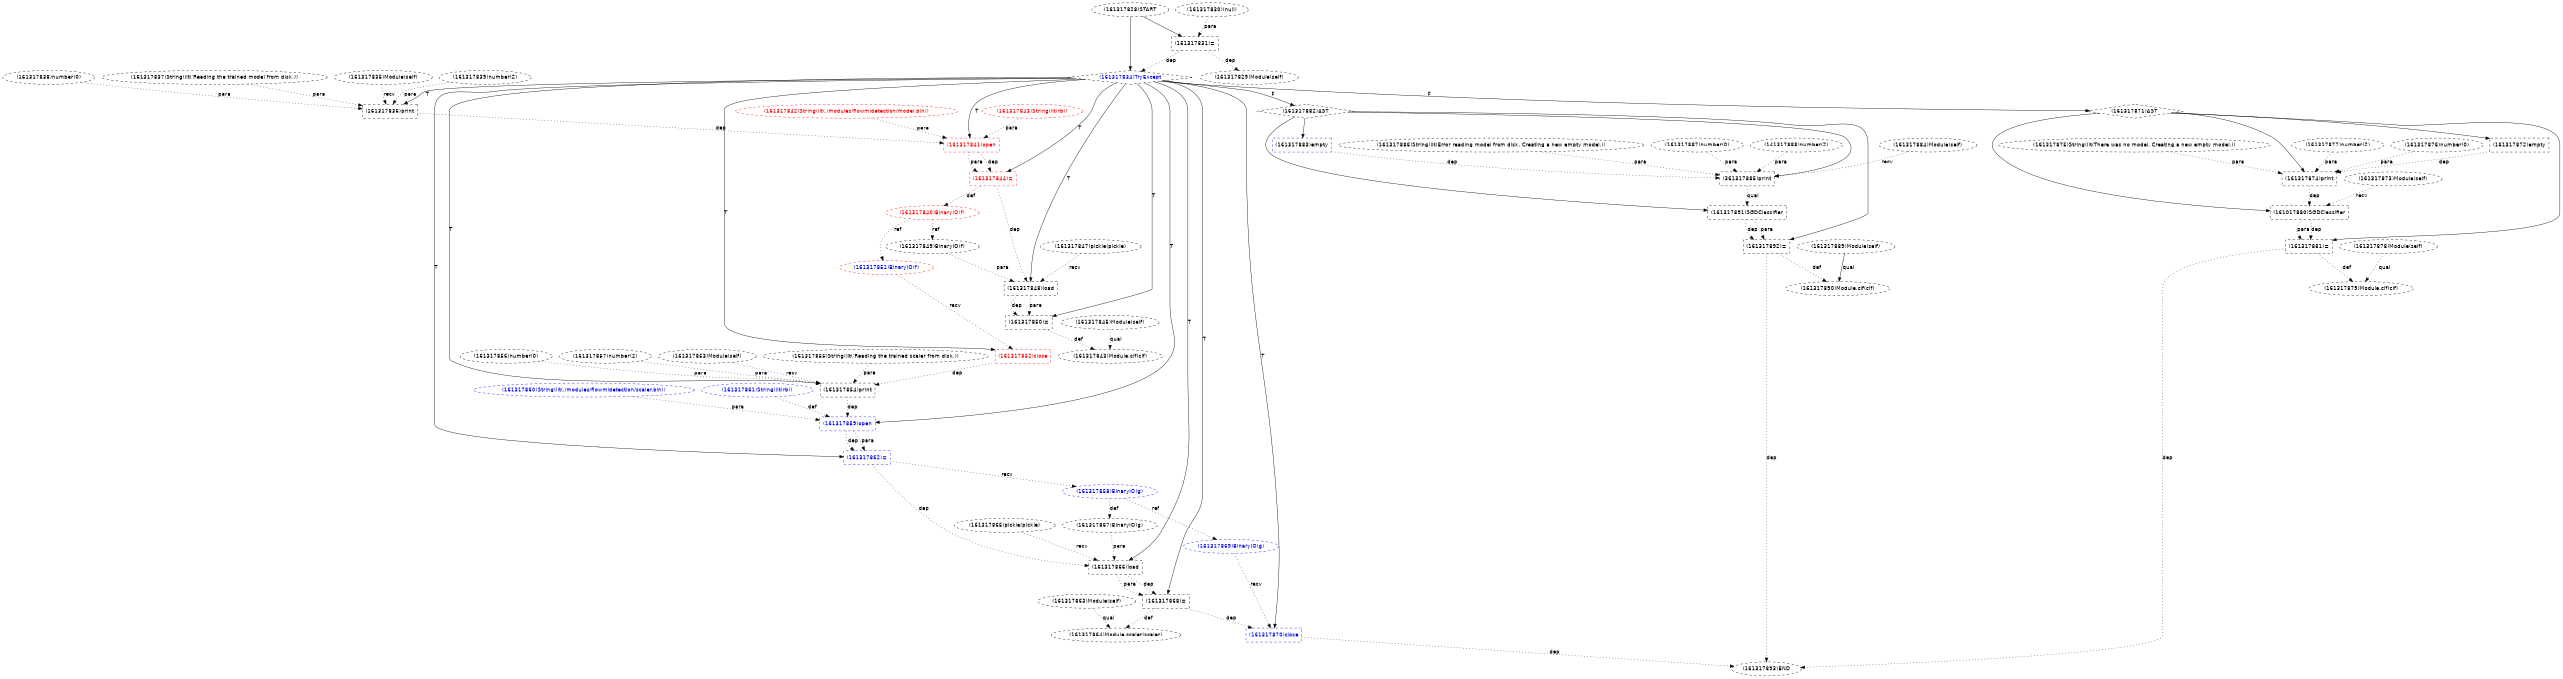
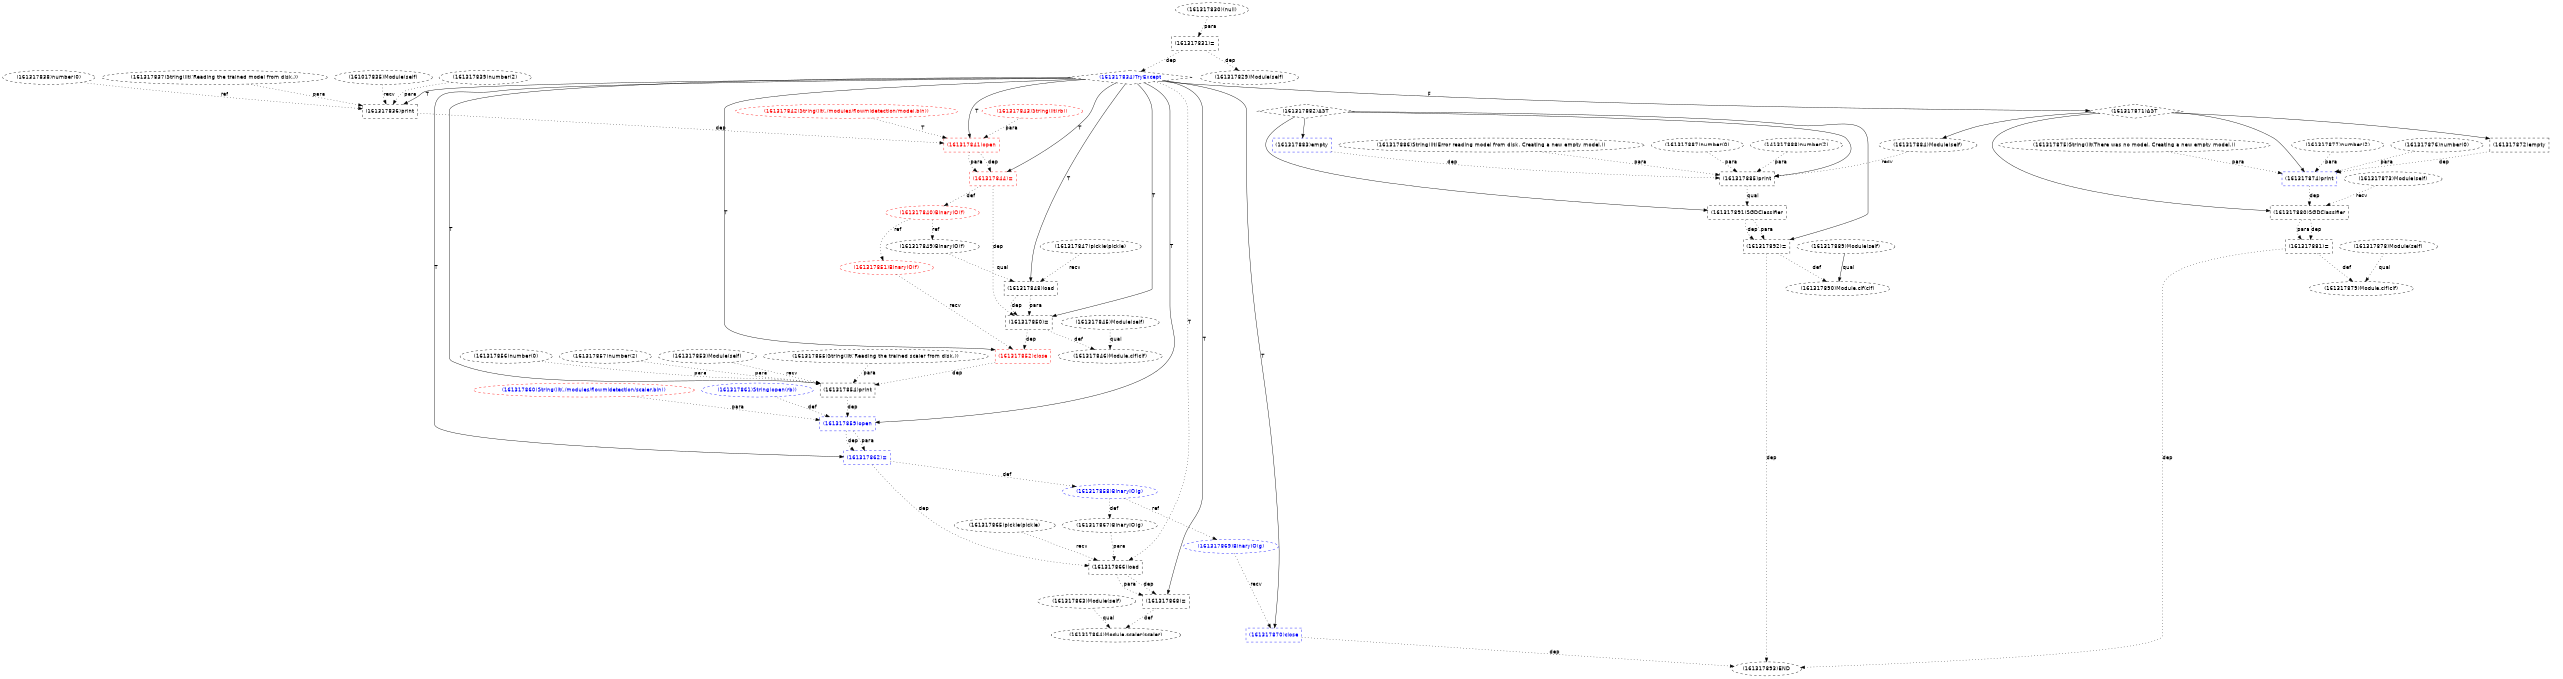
node "(161317828)START": removed
node "(161317835)Module(self)": label "(161317835)Module(self)" -> "(161017835)Module(self)"
edge "(161317834)TryExcept" -> "(161317882)AST": removed, label "F"
edge "(161317838)number(0)" -> "(161317836)print": label "para" -> "ref"
edge "(161317871)AST" -> "(161317881)=": now "(161317871)AST" -> "(161317884)Module(self)"
edge "(161317842)String(lit(./modules/flowmldetection/model.bin))" -> "(161317841)open": label "para" -> "T"
node "(361317885)print": label "(361317885)print" -> "(161317885)print"
node "(161317874)print": color black -> blue
node "(161017880)SGDClassifier": label "(161017880)SGDClassifier" -> "(161317880)SGDClassifier"
edge "(161317844)=" -> "(161317848)load": now "(161317844)=" -> "(161317850)="
node "(161317851)BinaryIO(f)": fontcolor blue -> red
edge "(161317849)BinaryIO(f)" -> "(161317848)load": label "para" -> "qual"
edge "(161317834)TryExcept" -> "(161317866)load": style solid -> dotted
edge "(161317850)=" -> "(161317852)close": added, label "dep"
node "(161317843)Module.clf(clf)": label "(161317843)Module.clf(clf)" -> "(161317846)Module.clf(clf)"
node "(161317860)String(lit(./modules/flowmldetection/scaler.bin))": color blue -> red
node "(161317861)String(lit(rb))": label "(161317861)String(lit(rb))" -> "(161317861)String(open(rb))"
edge "(161317862)=" -> "(161317858)BinaryIO(g)": label "recv" -> "def"
edge "(161317868)=" -> "(161317870)close": removed, label "dep"
